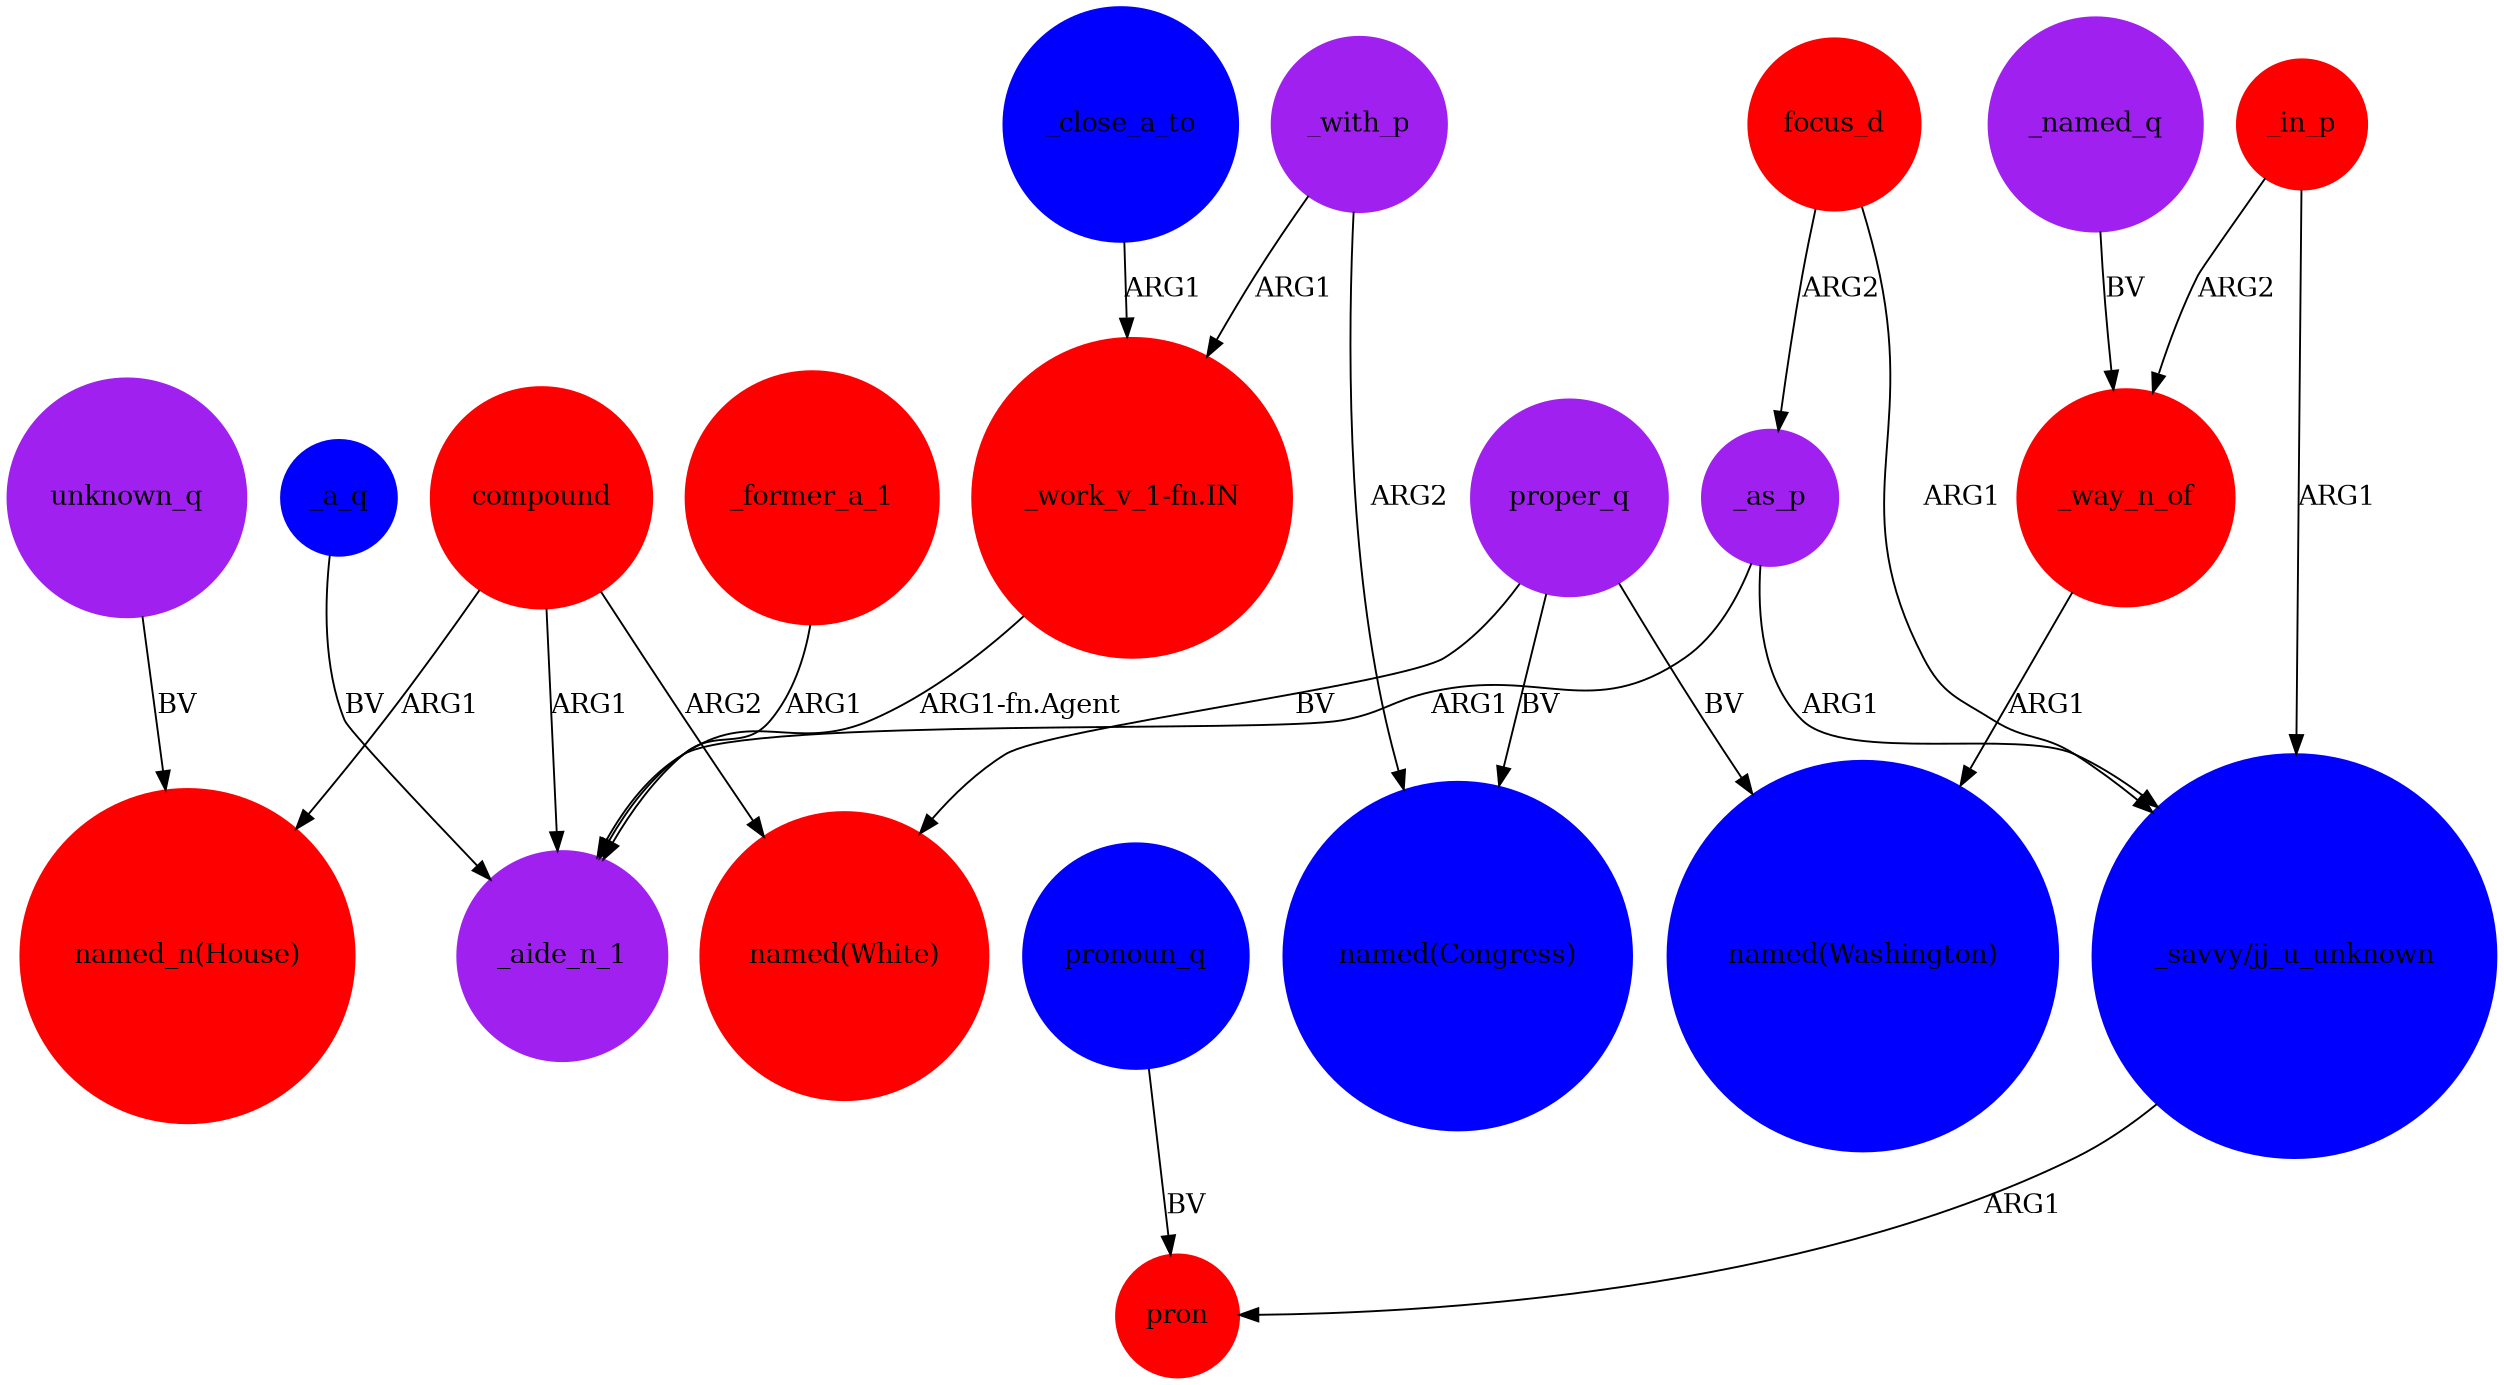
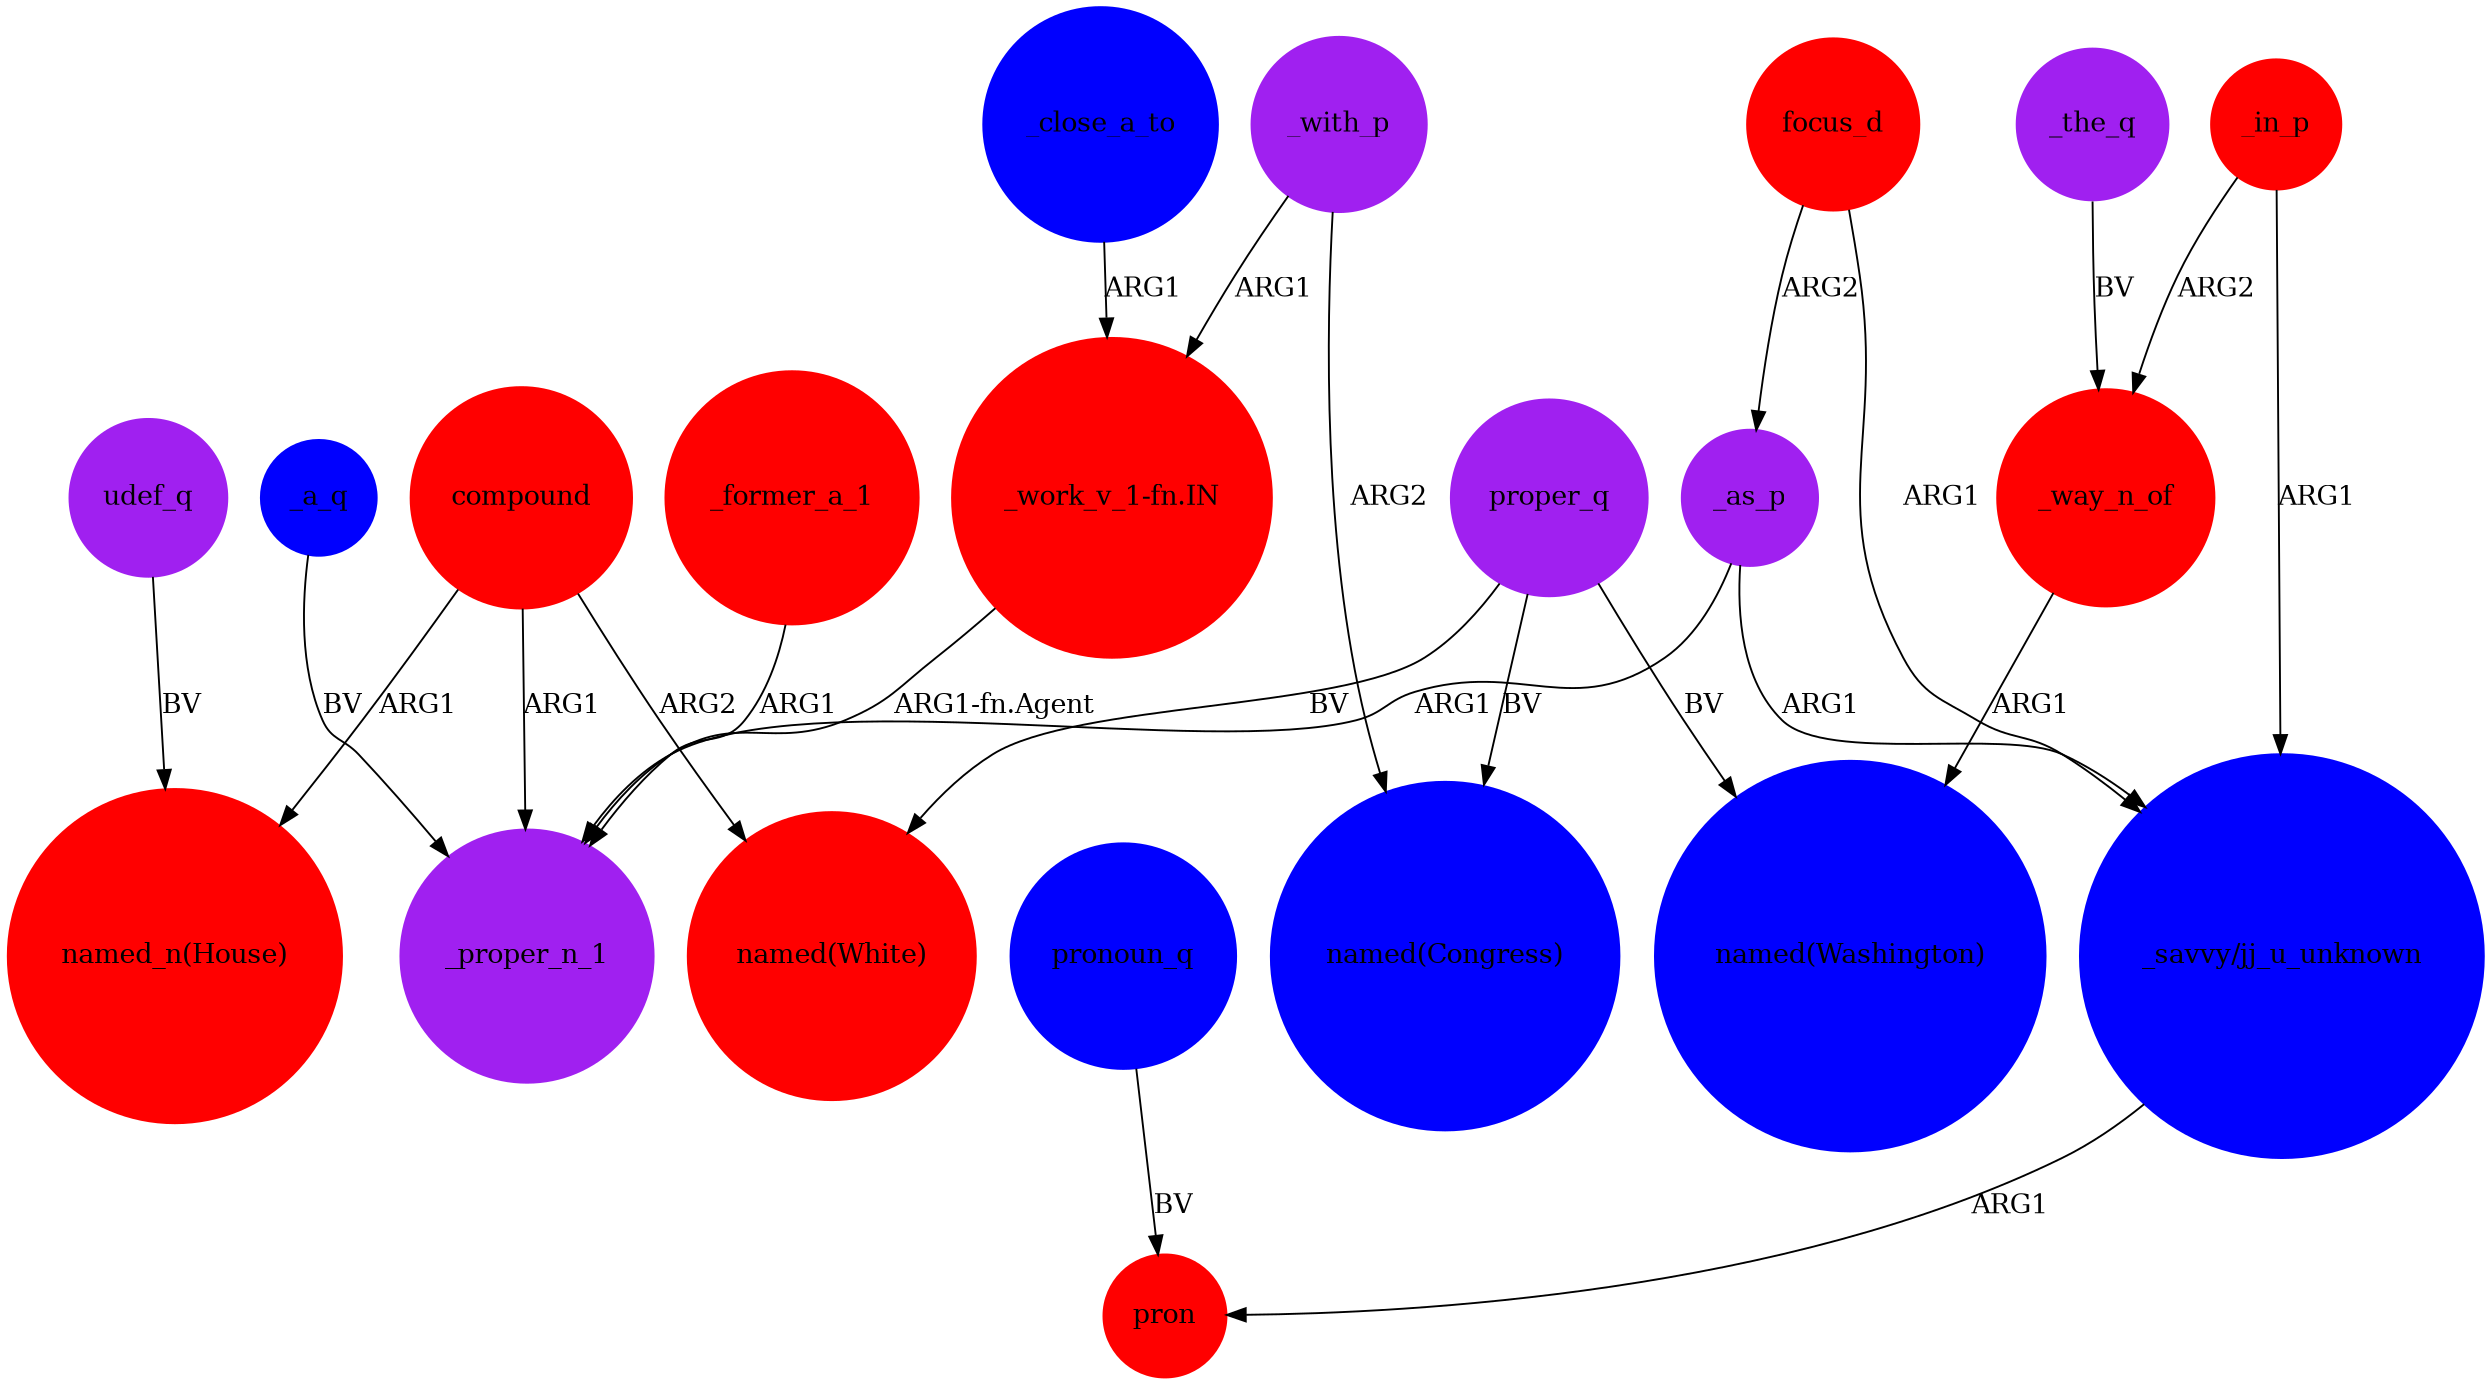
node "_named_q": label "_named_q" -> "_the_q"
node "unknown_q": label "unknown_q" -> "udef_q"
node "_aide_n_1": label "_aide_n_1" -> "_proper_n_1"
